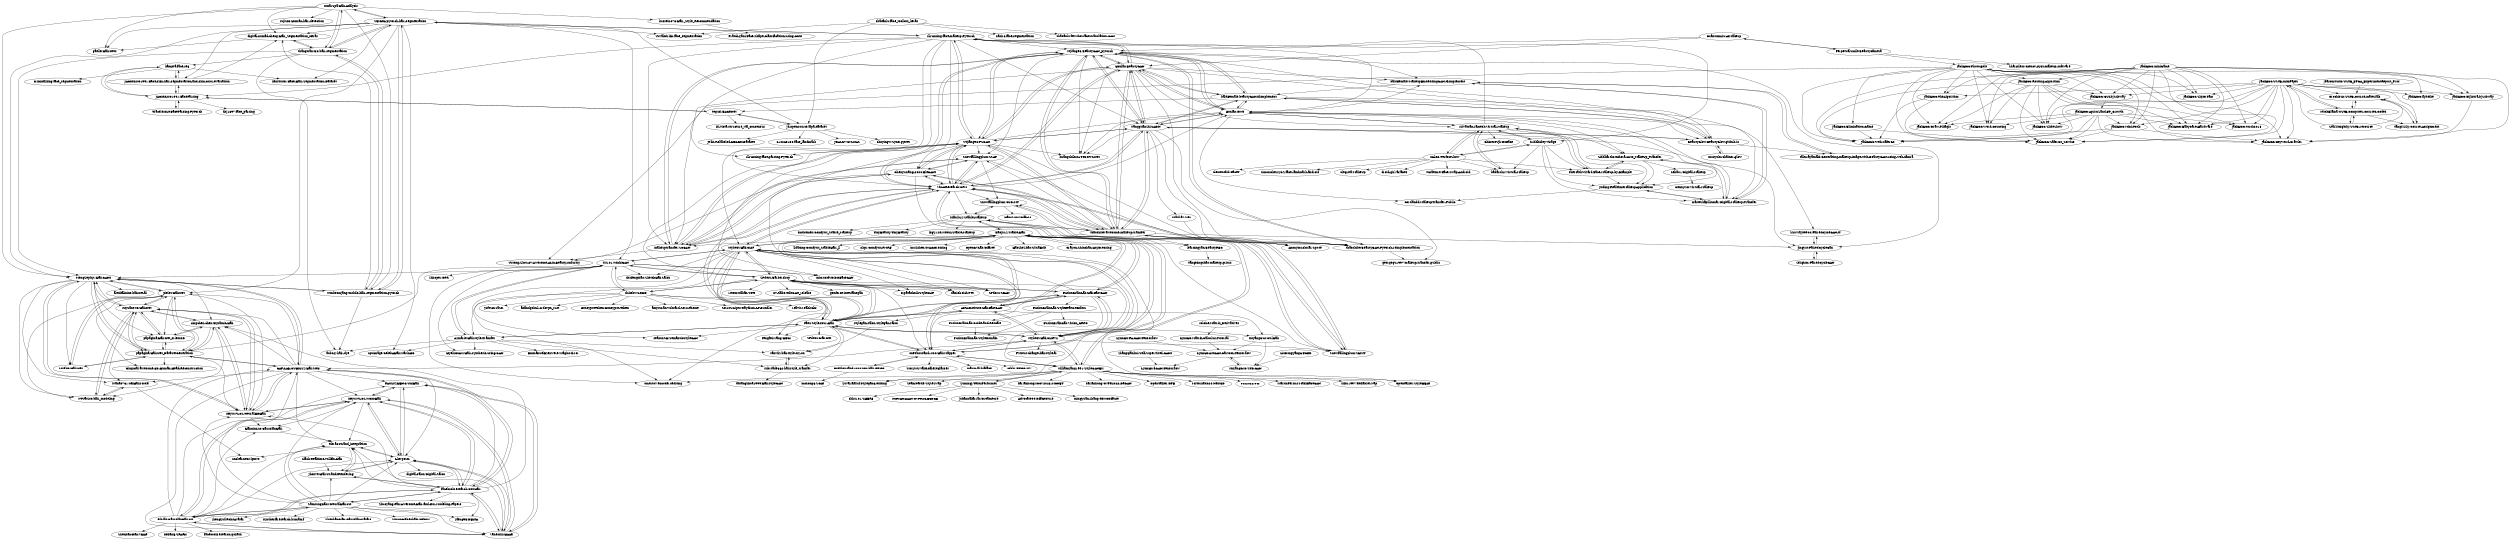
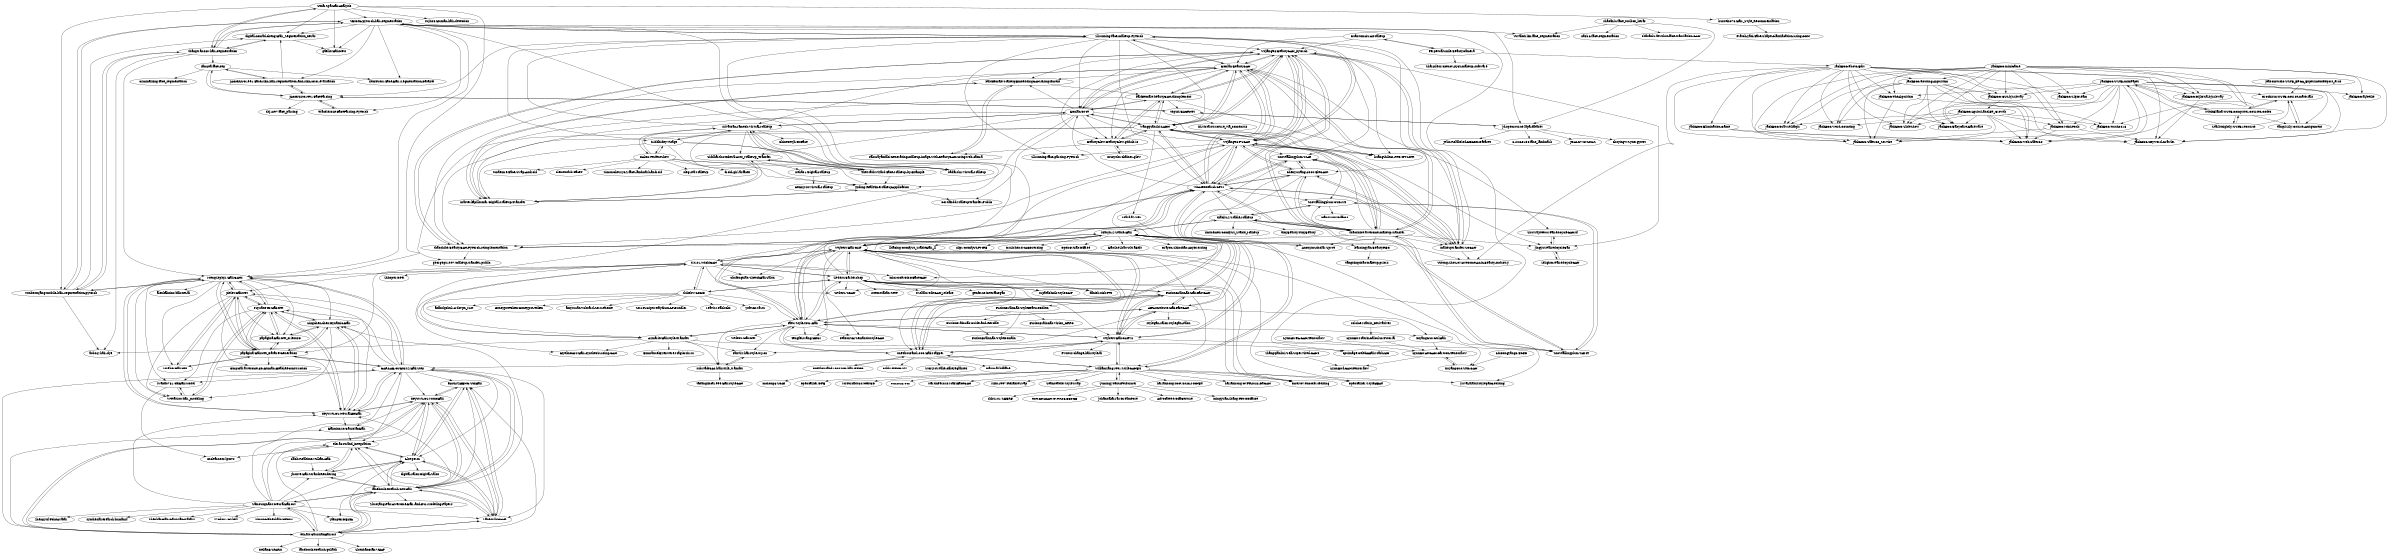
edge "YBIGTA/pytorch-hair-segmentation" -> "UmarSpa/HairAnalysis": now "YBIGTA/pytorch-hair-segmentation" -> "TracelessLe/FaceParsing.PyTorch"
node "kigy1/sd-webui-Stable-Makeup": removed
edge "stylegan-salon/stylegan-salon" -> "sanviiz/hairstyle-try-on": now "AIRI-Institute/HairFastGAN" -> "sanviiz/hairstyle-try-on"
node "lzzcd001/GShell": added
